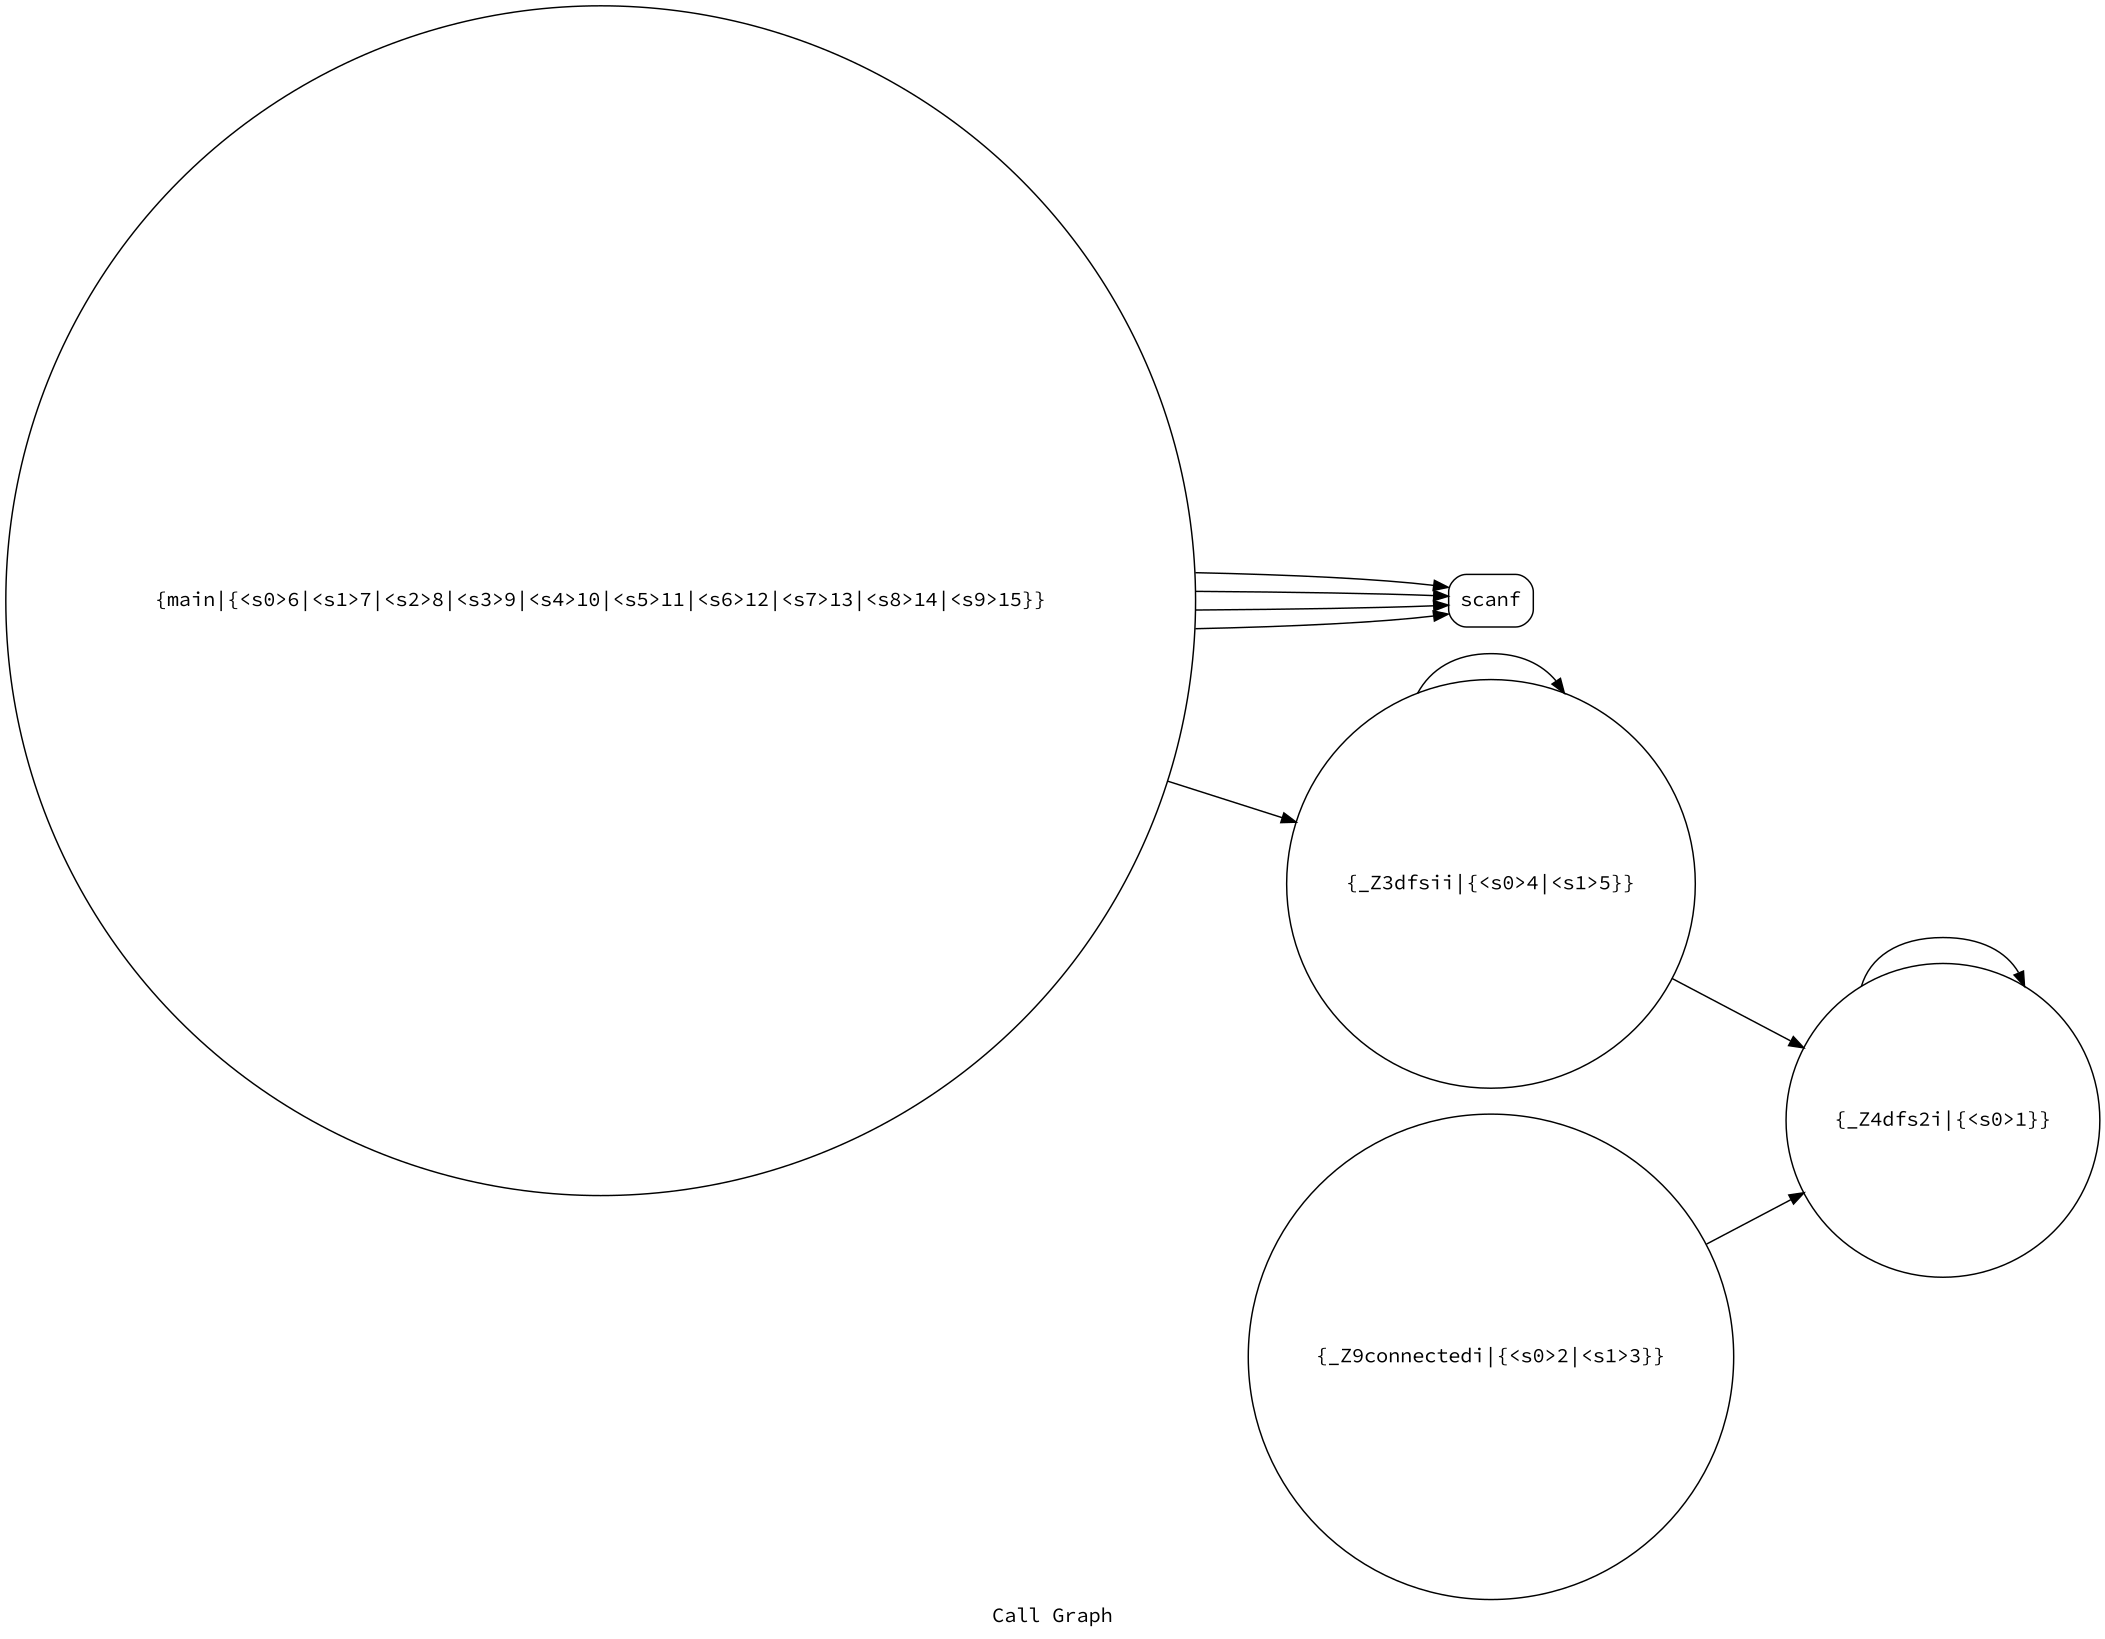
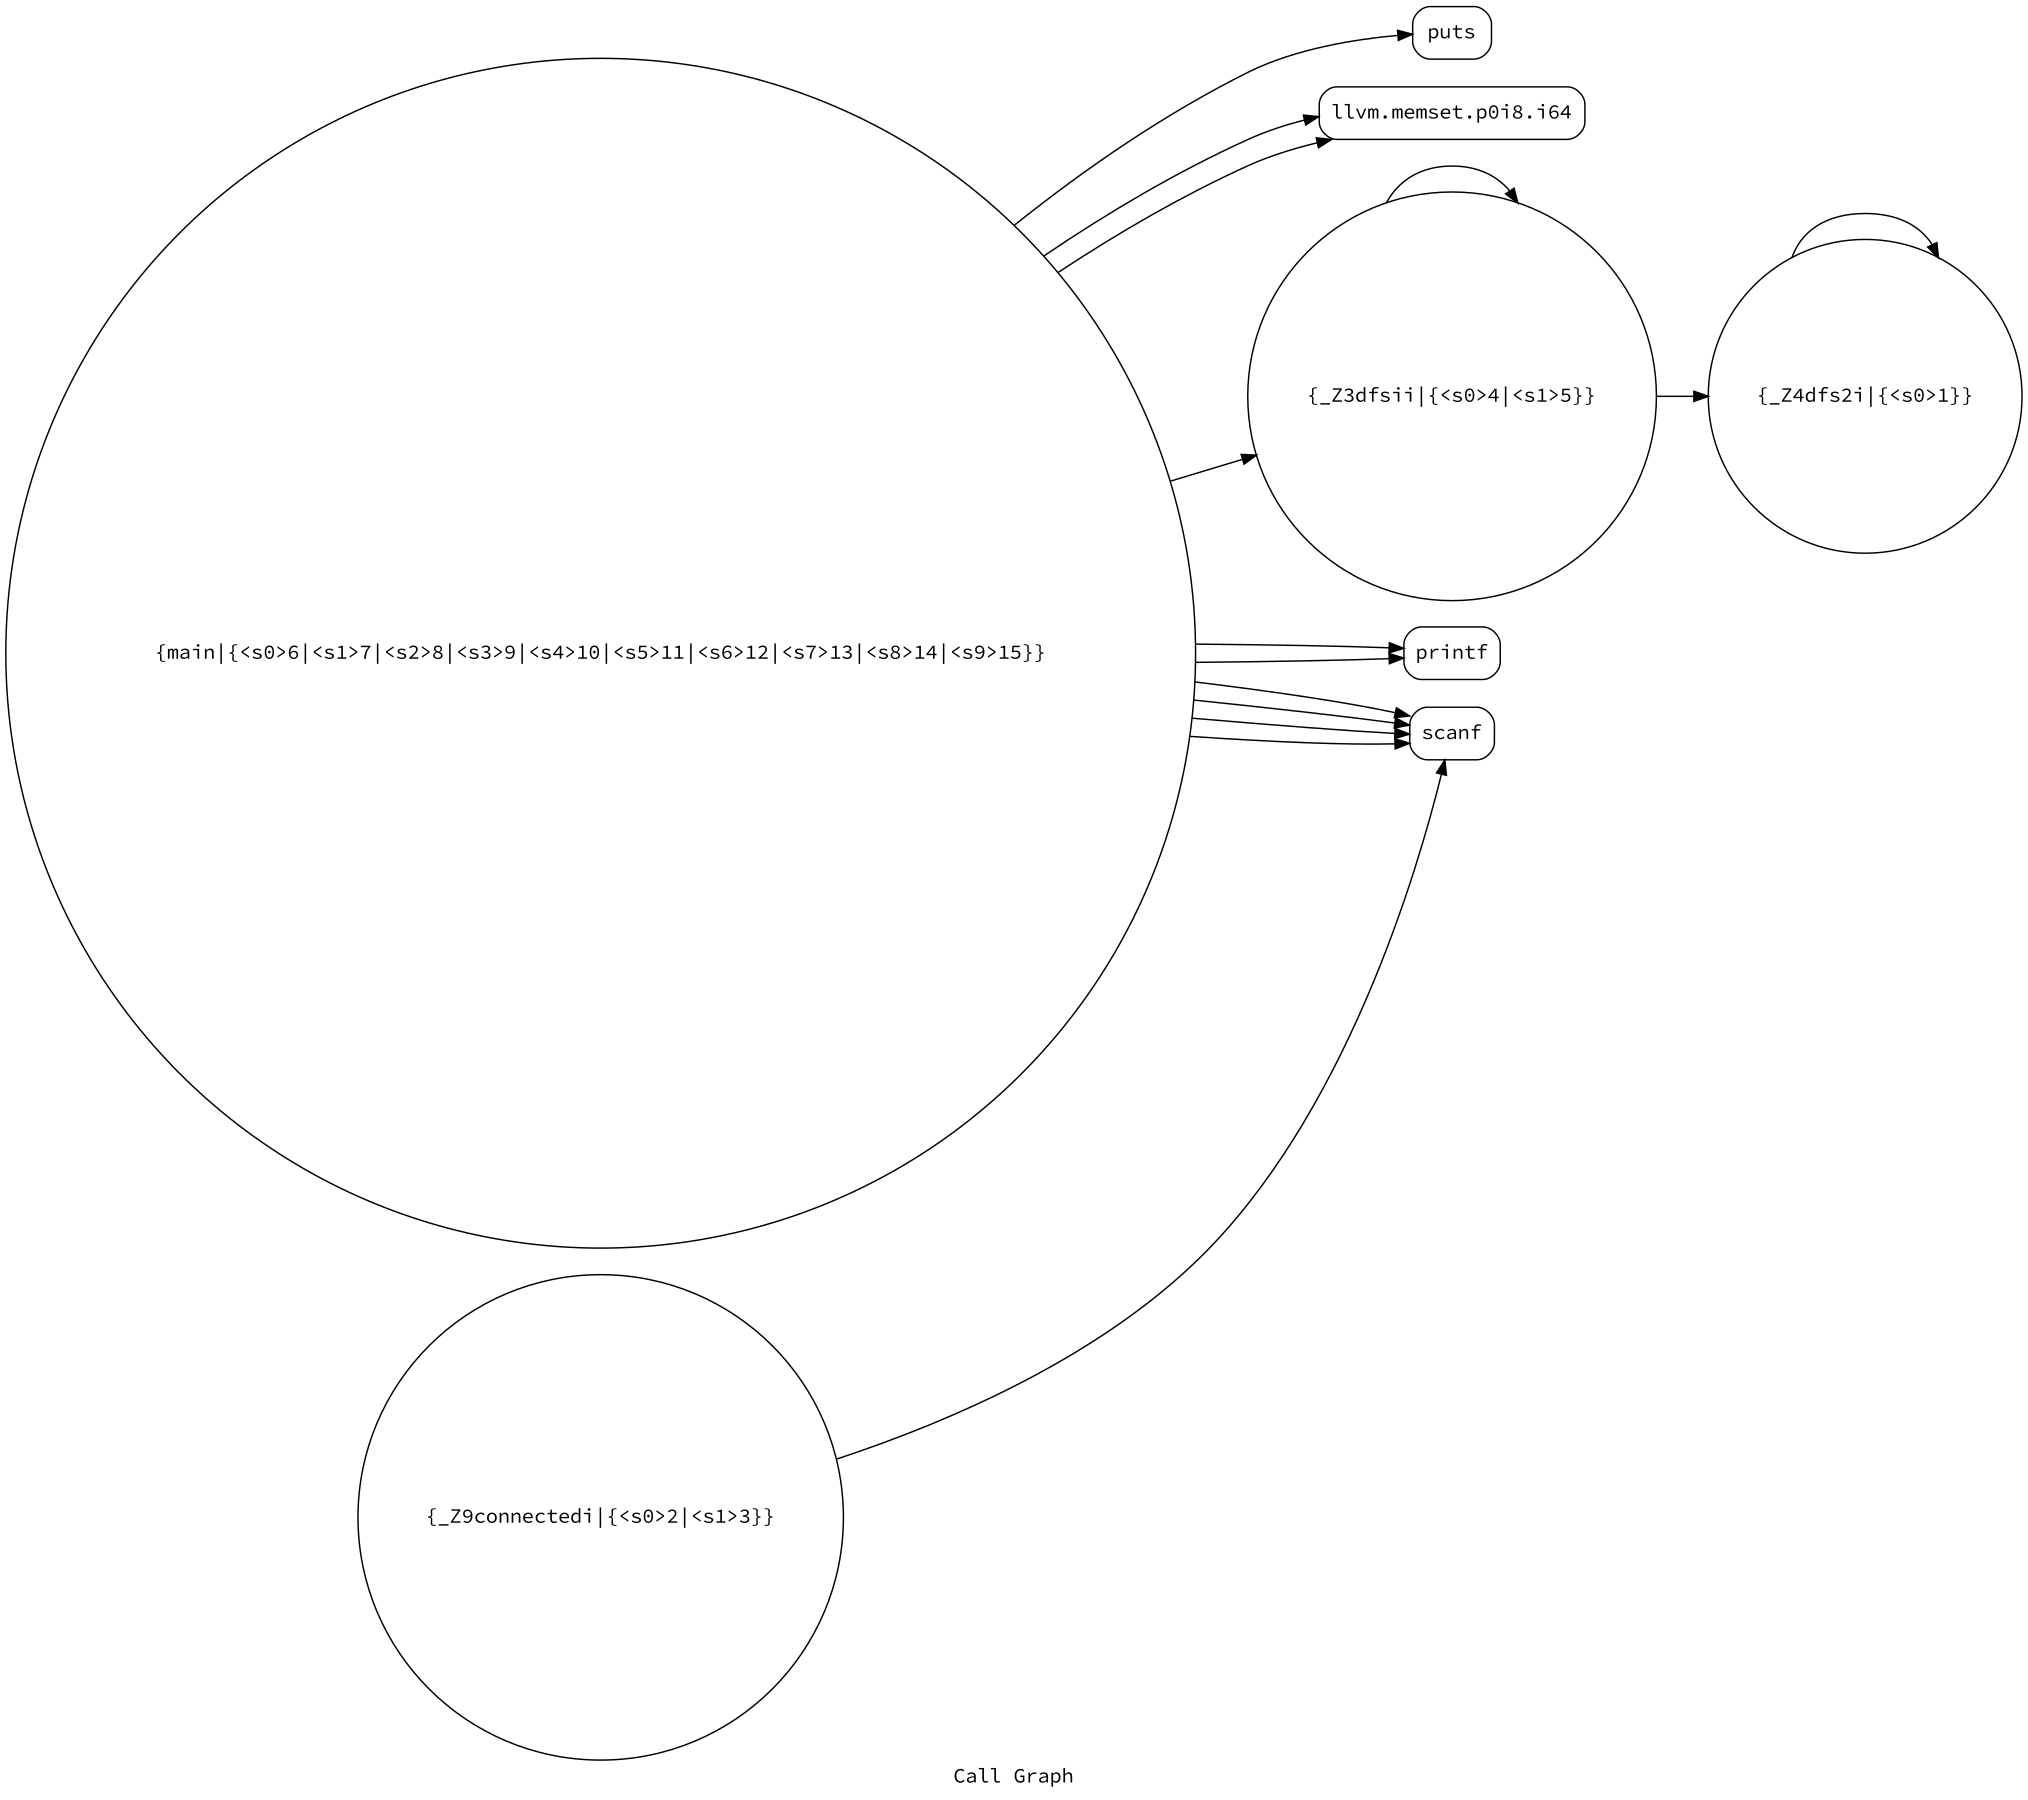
node "puts": added
node "llvm.memset.p0i8.i64": added
node "printf": added
edge "{_Z9connectedi|{<s0>2|<s1>3}}" -> "{_Z4dfs2i|{<s0>1}}": now "{_Z9connectedi|{<s0>2|<s1>3}}" -> "scanf"
